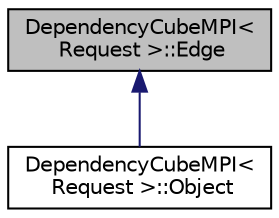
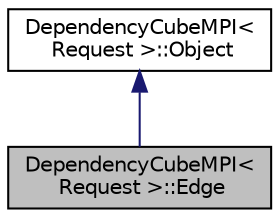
edge "DependencyCubeMPI< Request >::Object" -> "DependencyCubeMPI< Request >::Edge": reversed
